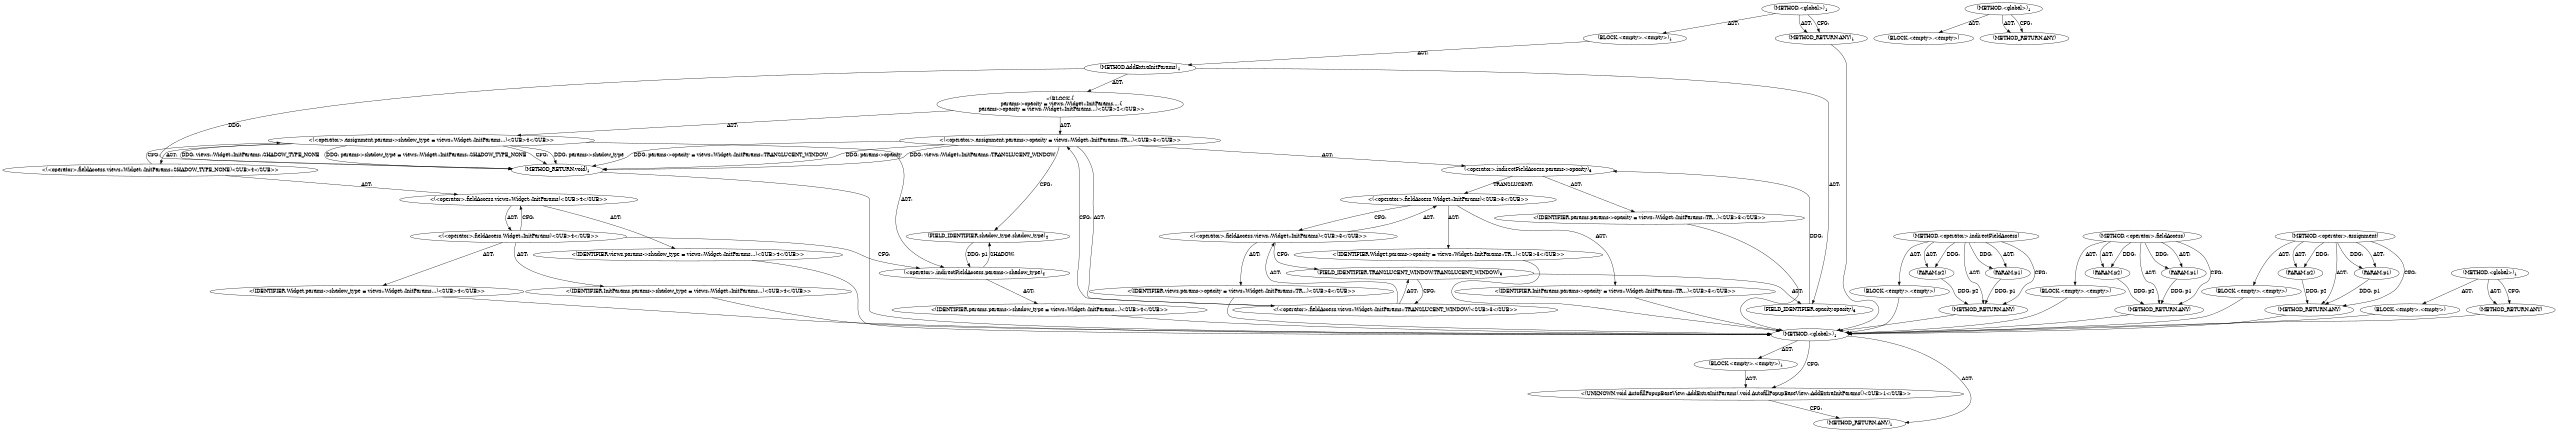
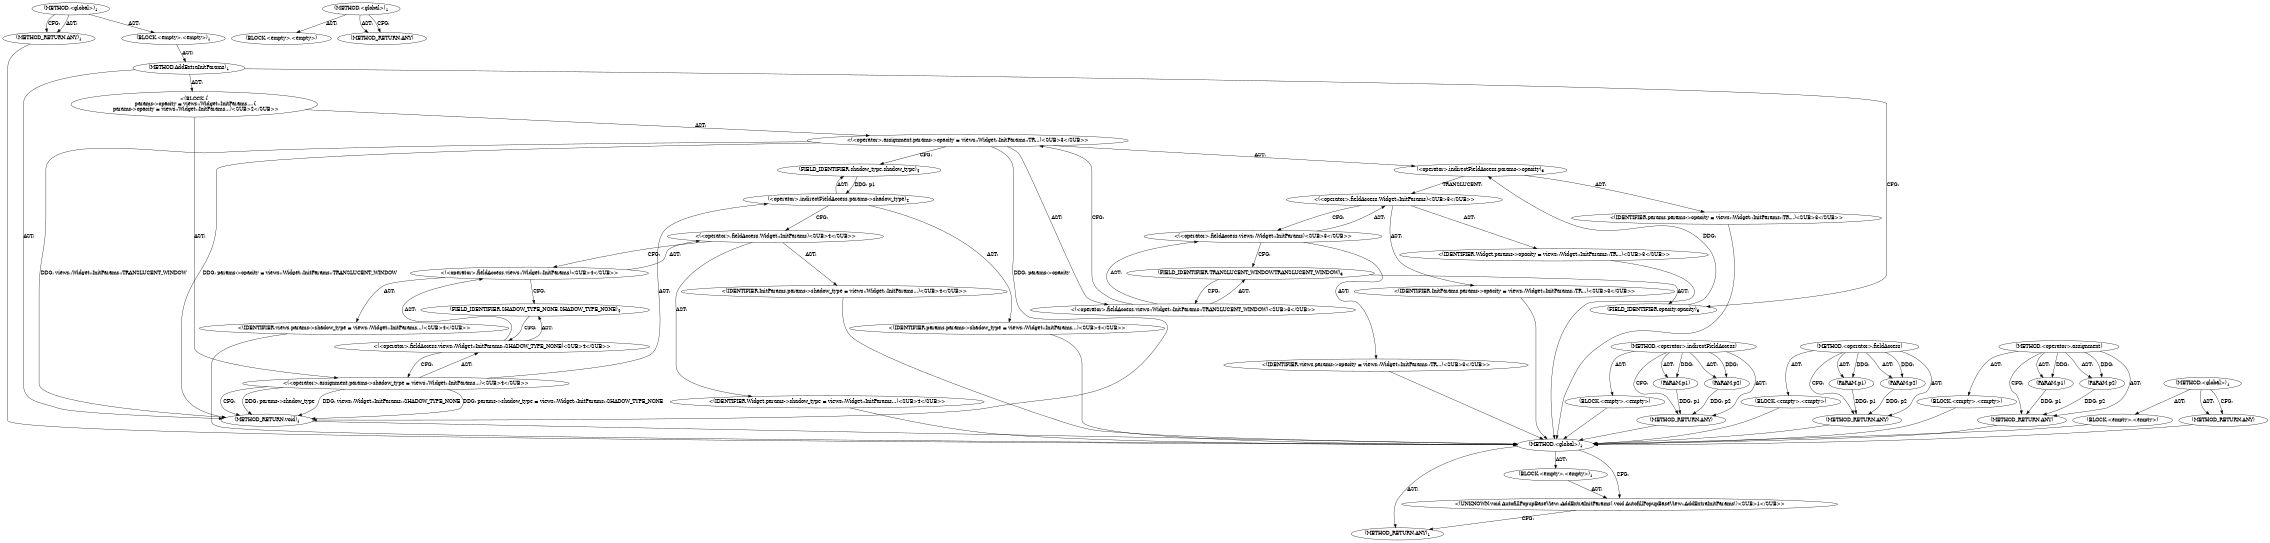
edge "(METHOD,AddExtraInitParams)" -> "(METHOD_RETURN,void)": label "DDG: " -> "AST: "
edge "(METHOD,AddExtraInitParams)" -> "(FIELD_IDENTIFIER,opacity,opacity)": label "AST: " -> "CFG: "
edge "<(<operator>.fieldAccess,Widget::InitParams)<SUB>4</SUB>>" -> "(<operator>.indirectFieldAccess,params->shadow_type)": reversed
edge "(<operator>.indirectFieldAccess,params->shadow_type)" -> "(FIELD_IDENTIFIER,shadow_type,shadow_type)": label "SHADOW: " -> "AST: "
node "(FIELD_IDENTIFIER,SHADOW_TYPE_NONE,SHADOW_TYPE_NONE)": added
